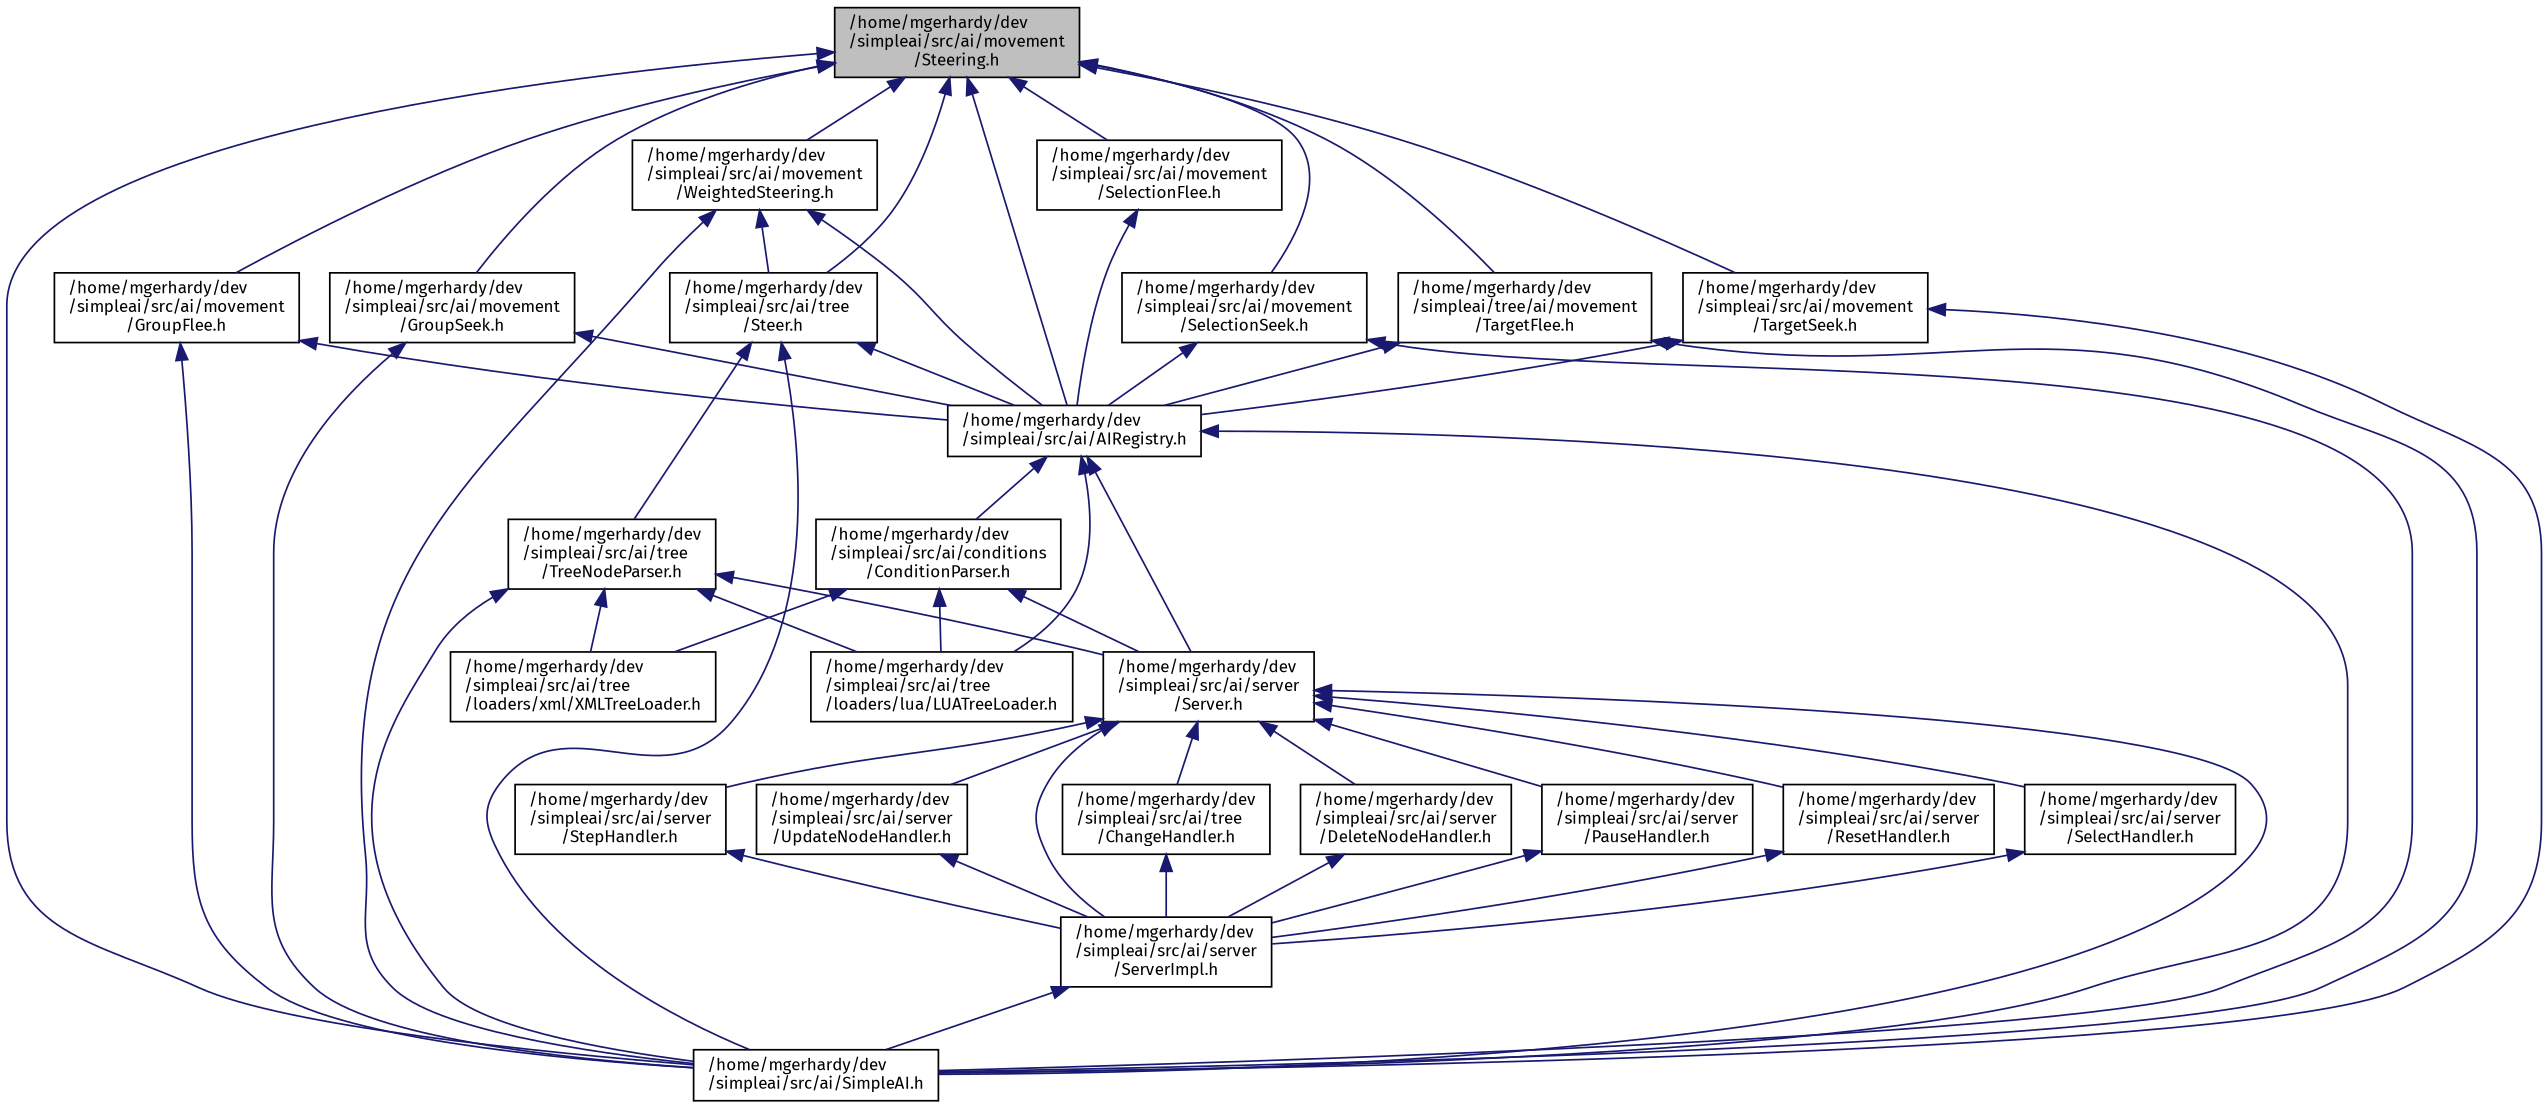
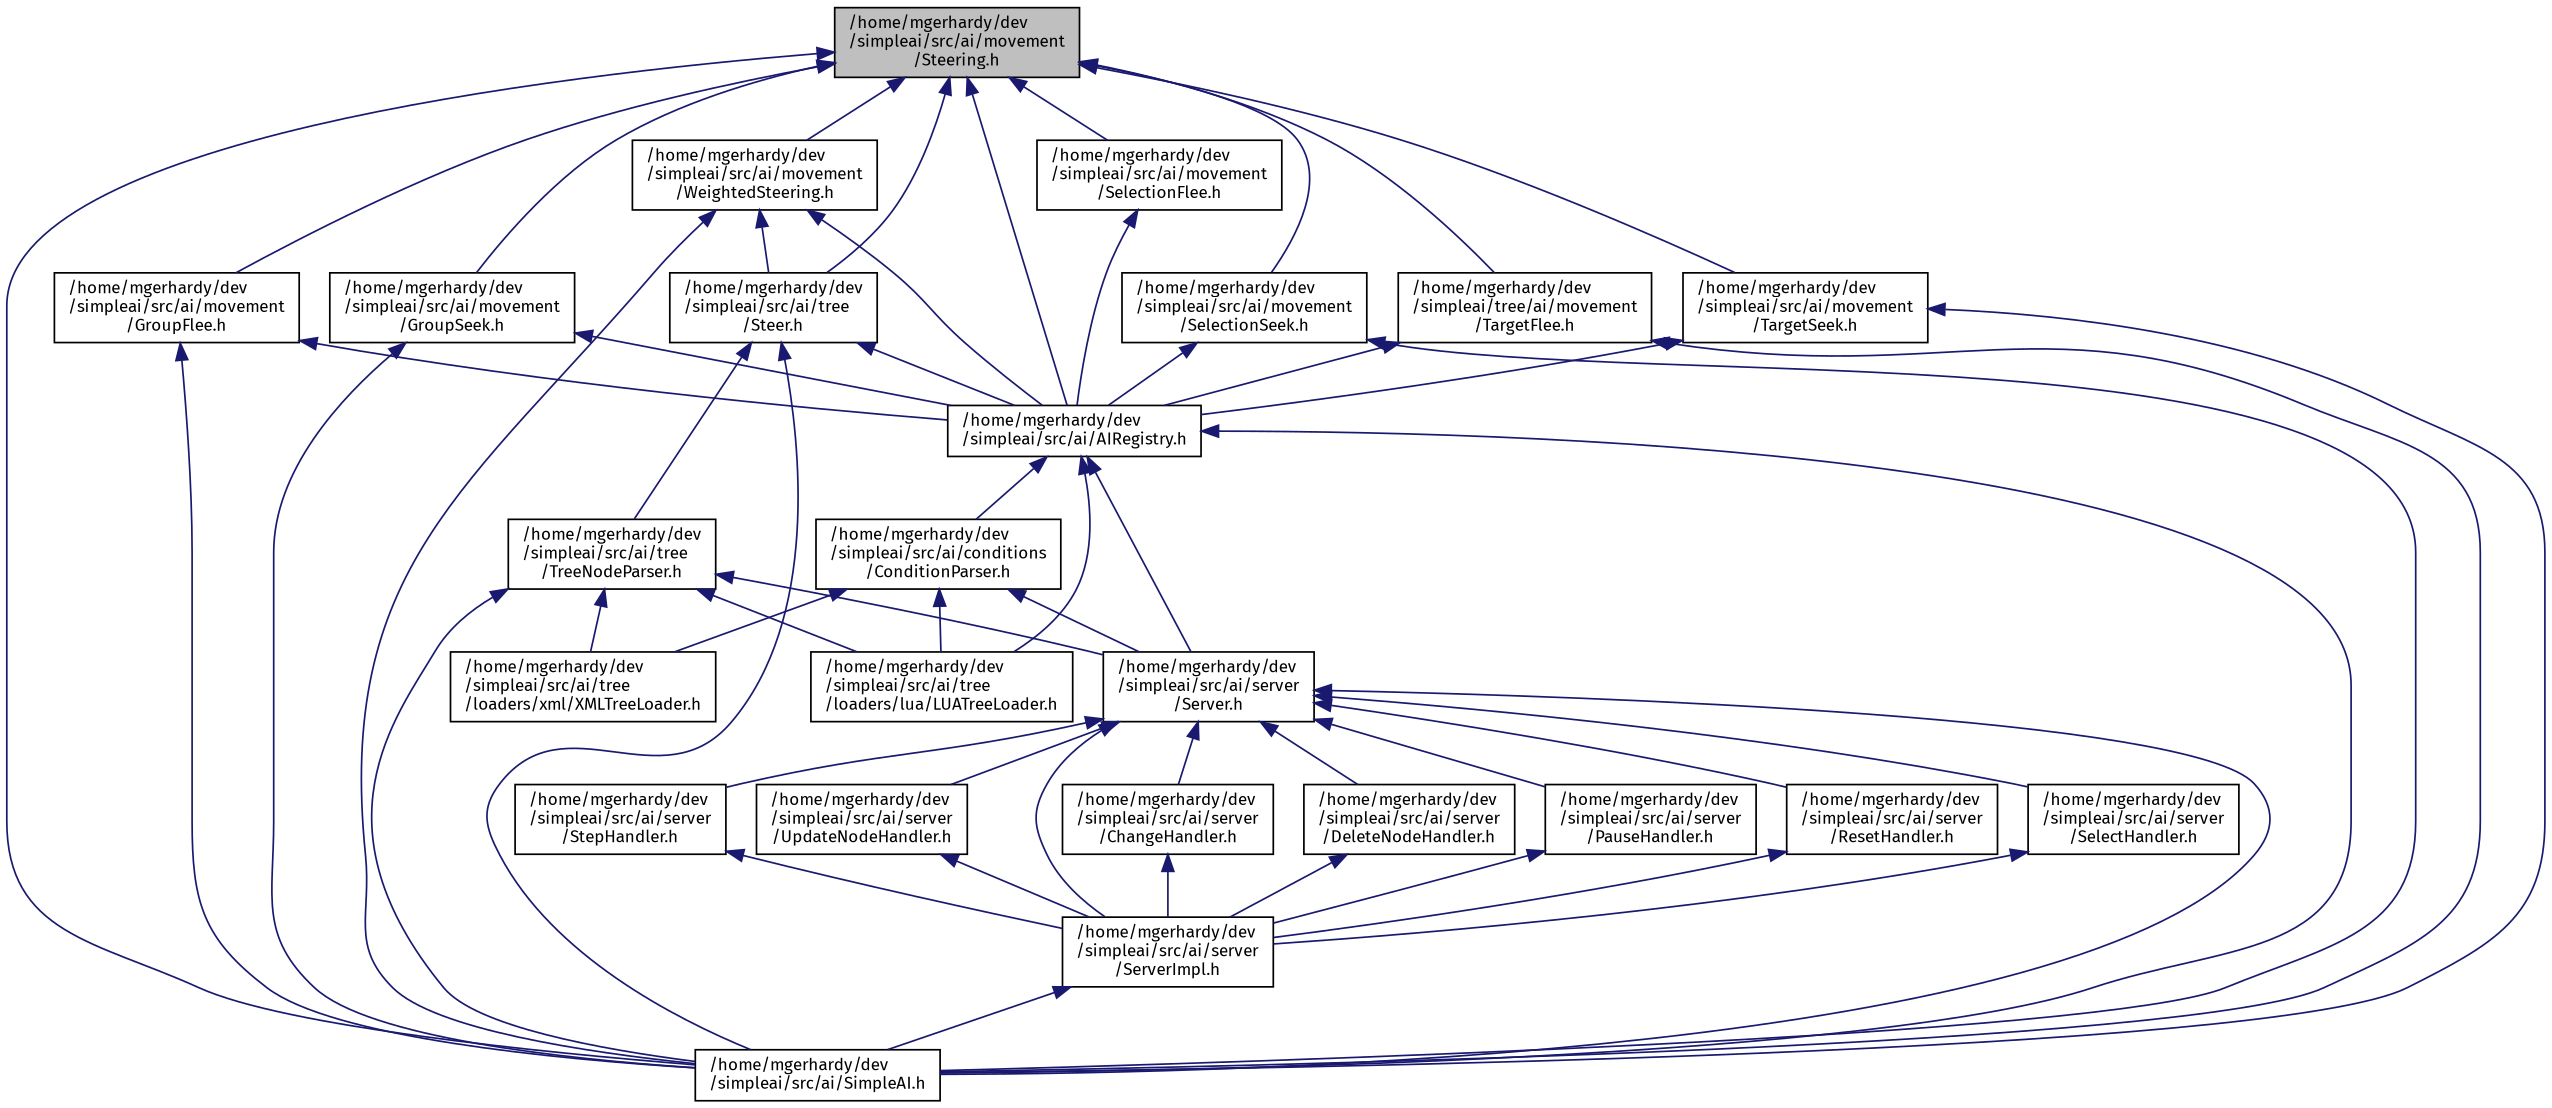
node "/home/mgerhardy/dev /simpleai/src/ai/tree /ChangeHandler.h": label "/home/mgerhardy/dev /simpleai/src/ai/tree /ChangeHandler.h" -> "/home/mgerhardy/dev /simpleai/src/ai/server /ChangeHandler.h"
